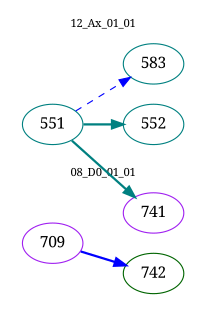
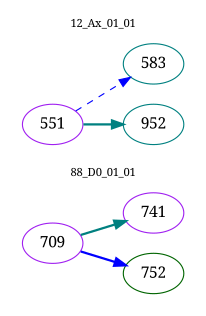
node "551": color teal -> purple
node "552": label "552" -> "952"
edge "551" -> "741": now "709" -> "741"
cluster "08_D0_01_01": label "08_D0_01_01" -> "88_D0_01_01"
node "742": label "742" -> "752"
